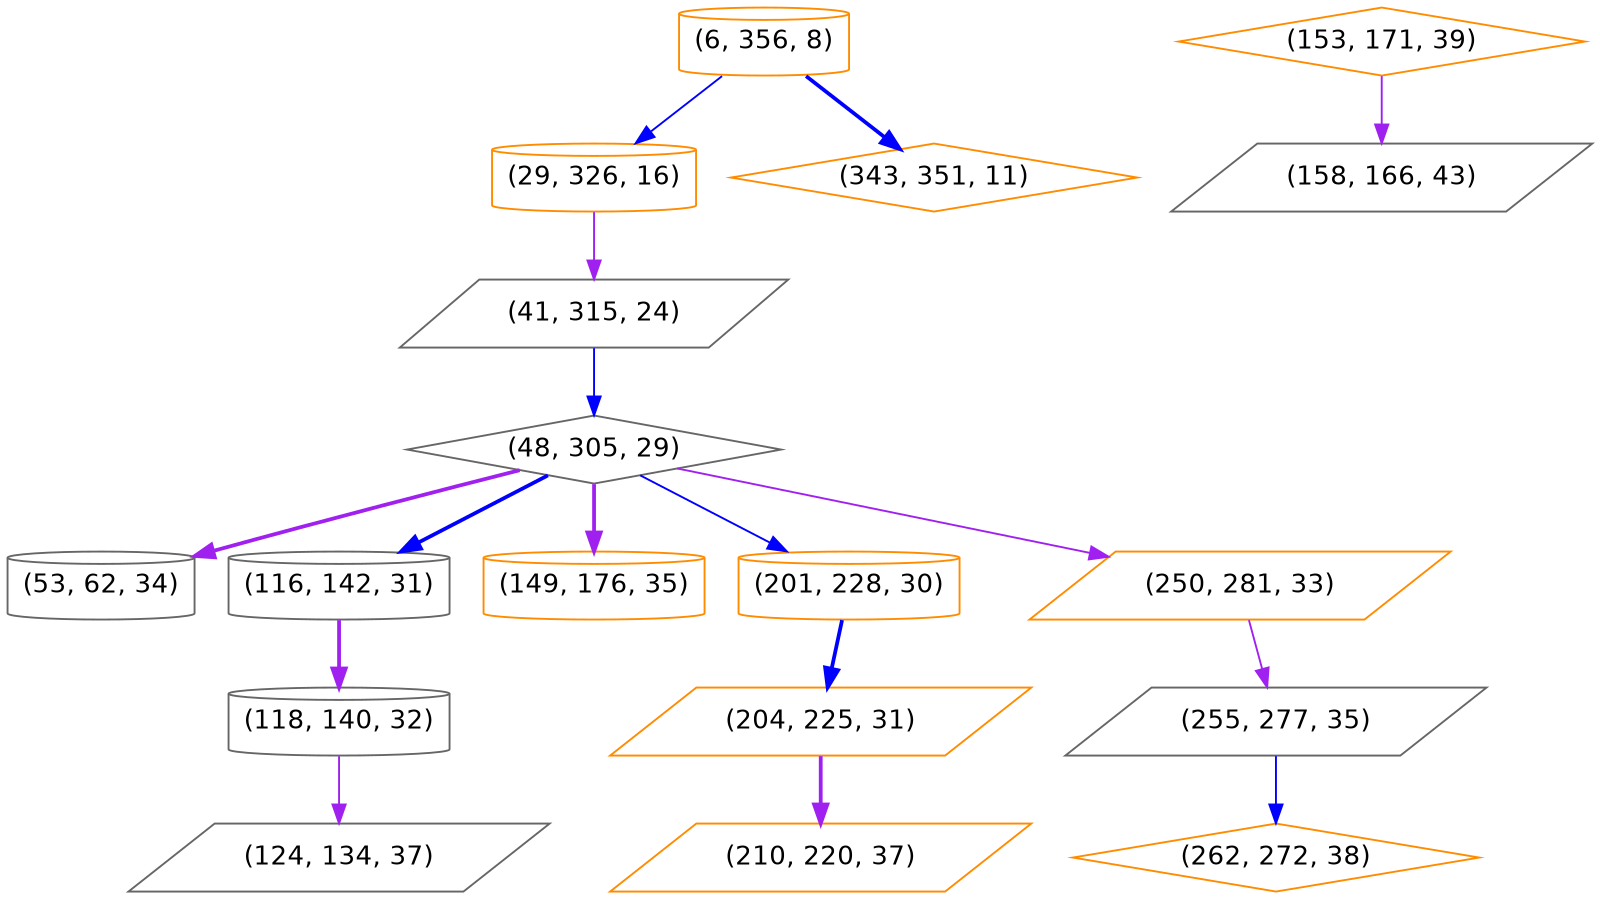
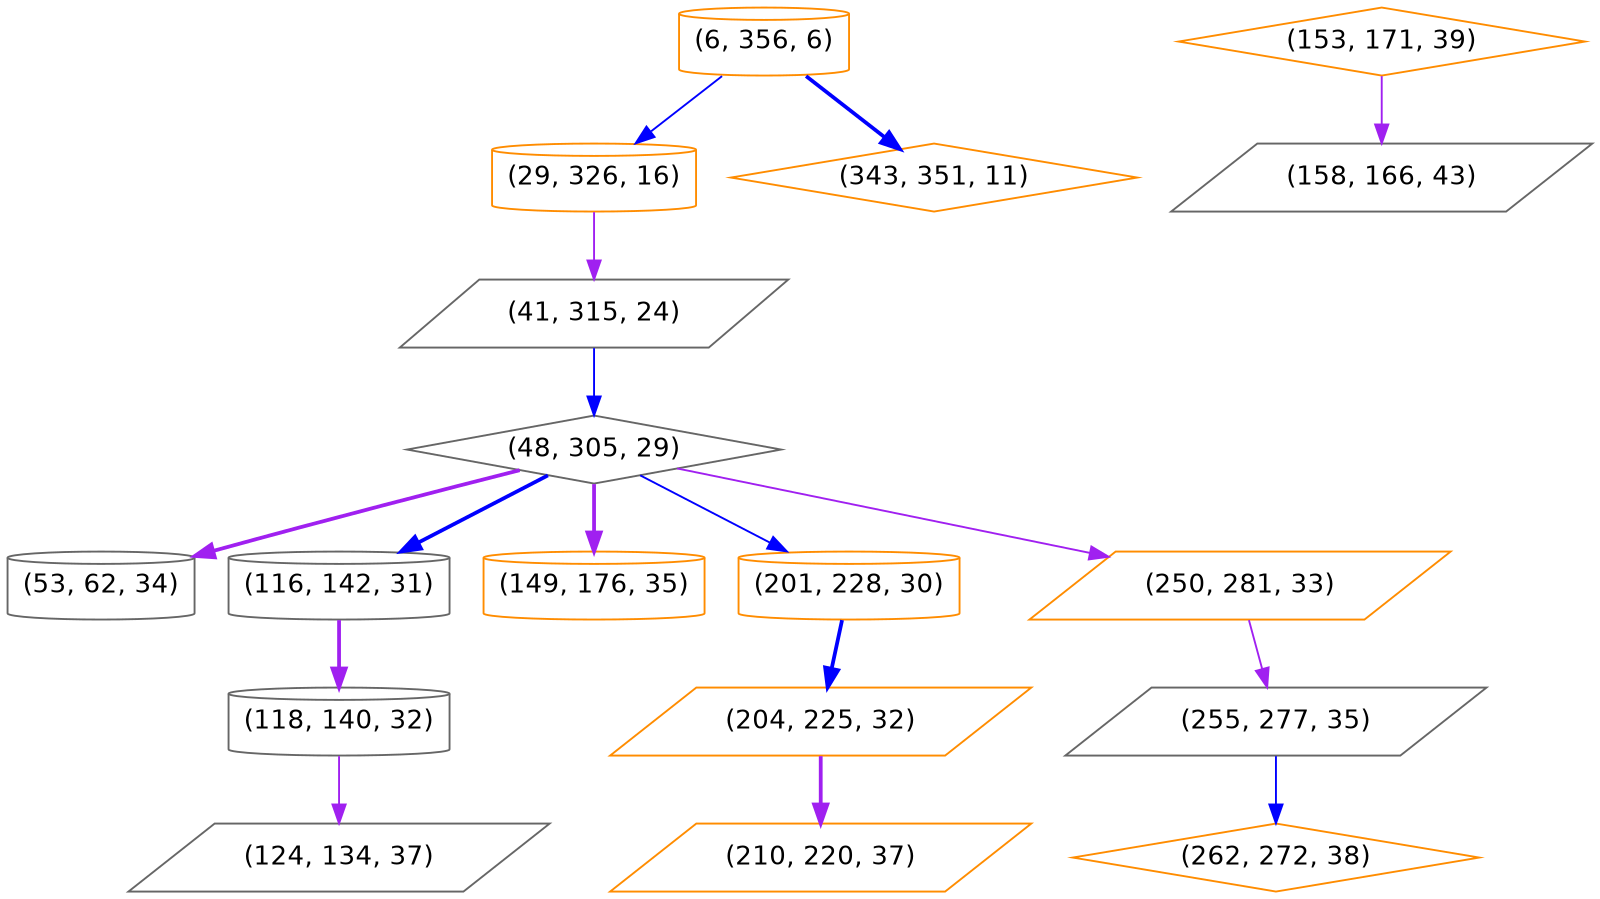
node "(6, 356, 8)": label "(6, 356, 8)" -> "(6, 356, 6)"
node "(204, 225, 31)": label "(204, 225, 31)" -> "(204, 225, 32)"
